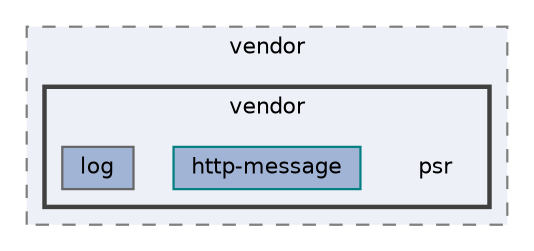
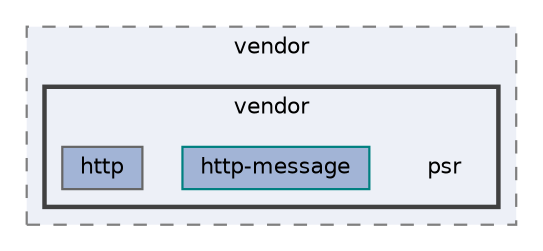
node "log": label "log" -> "http"
